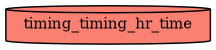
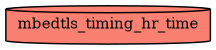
node "timing_timing_hr_time": label "timing_timing_hr_time" -> "mbedtls_timing_hr_time"
